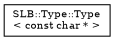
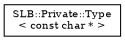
node "SLB::Type::Type < const char * >": label "SLB::Type::Type < const char * >" -> "SLB::Private::Type < const char * >"
